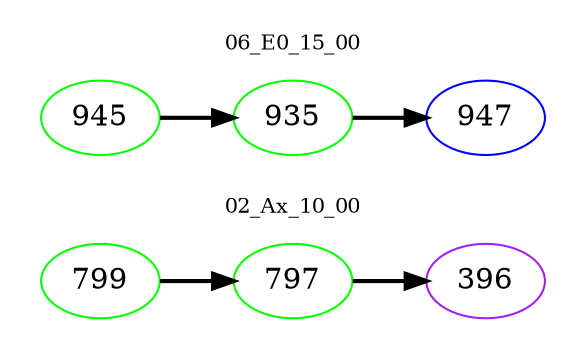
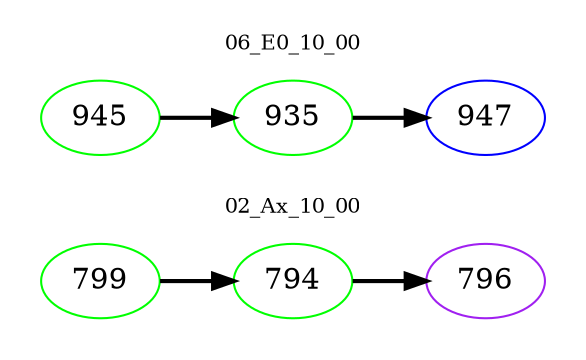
cluster "06_E0_15_00": label "06_E0_15_00" -> "06_E0_10_00"
node "797": label "797" -> "794"
node "396": label "396" -> "796"
